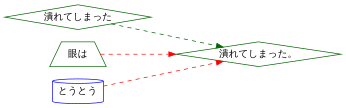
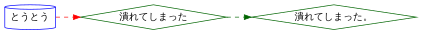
node "眼は": removed
edge "とうとう" -> "潰れてしまった。": now "とうとう" -> "潰れてしまった"
